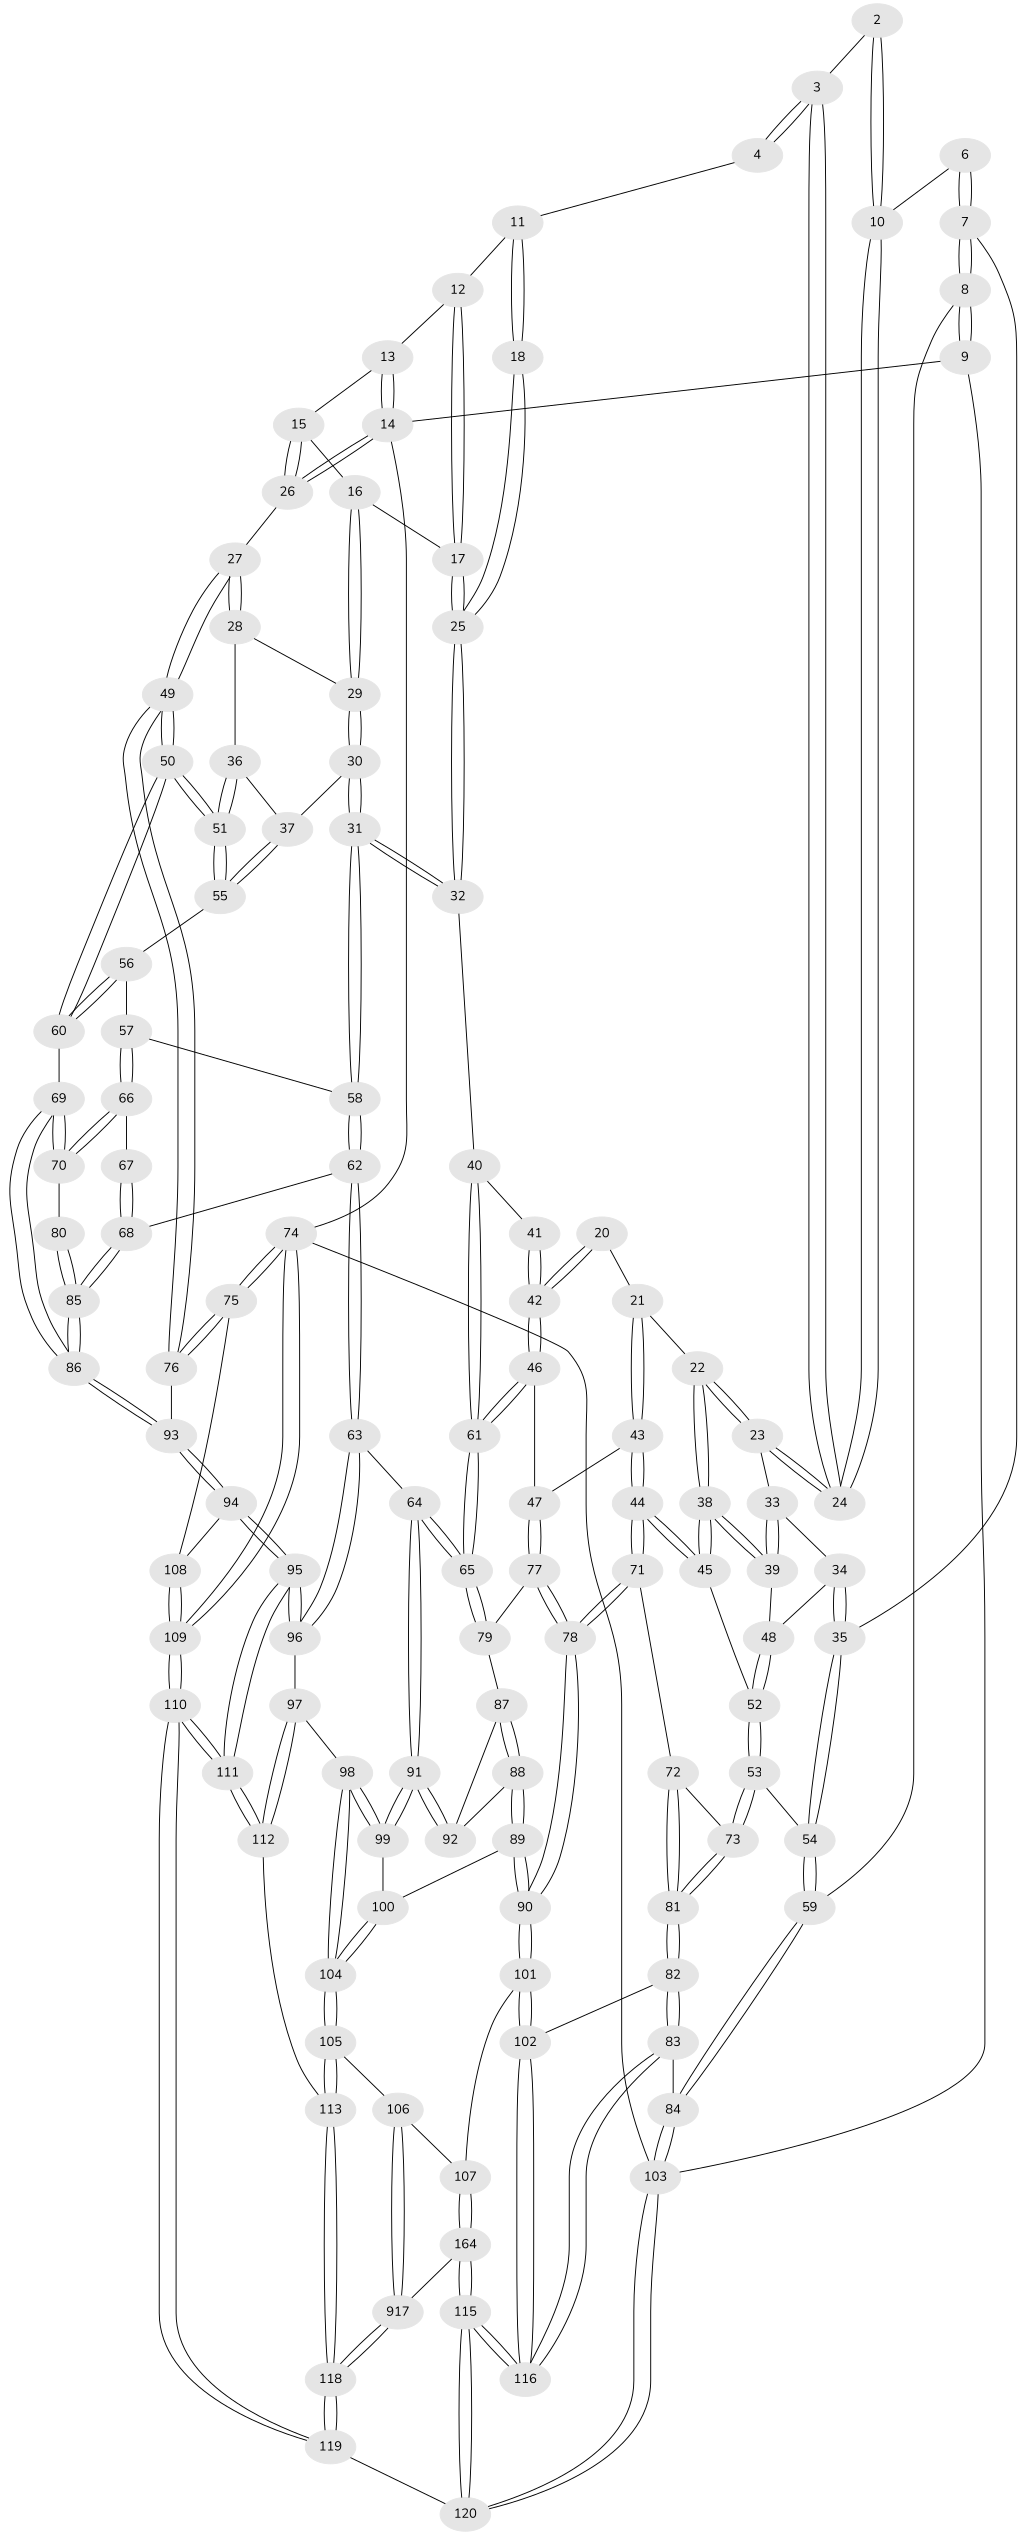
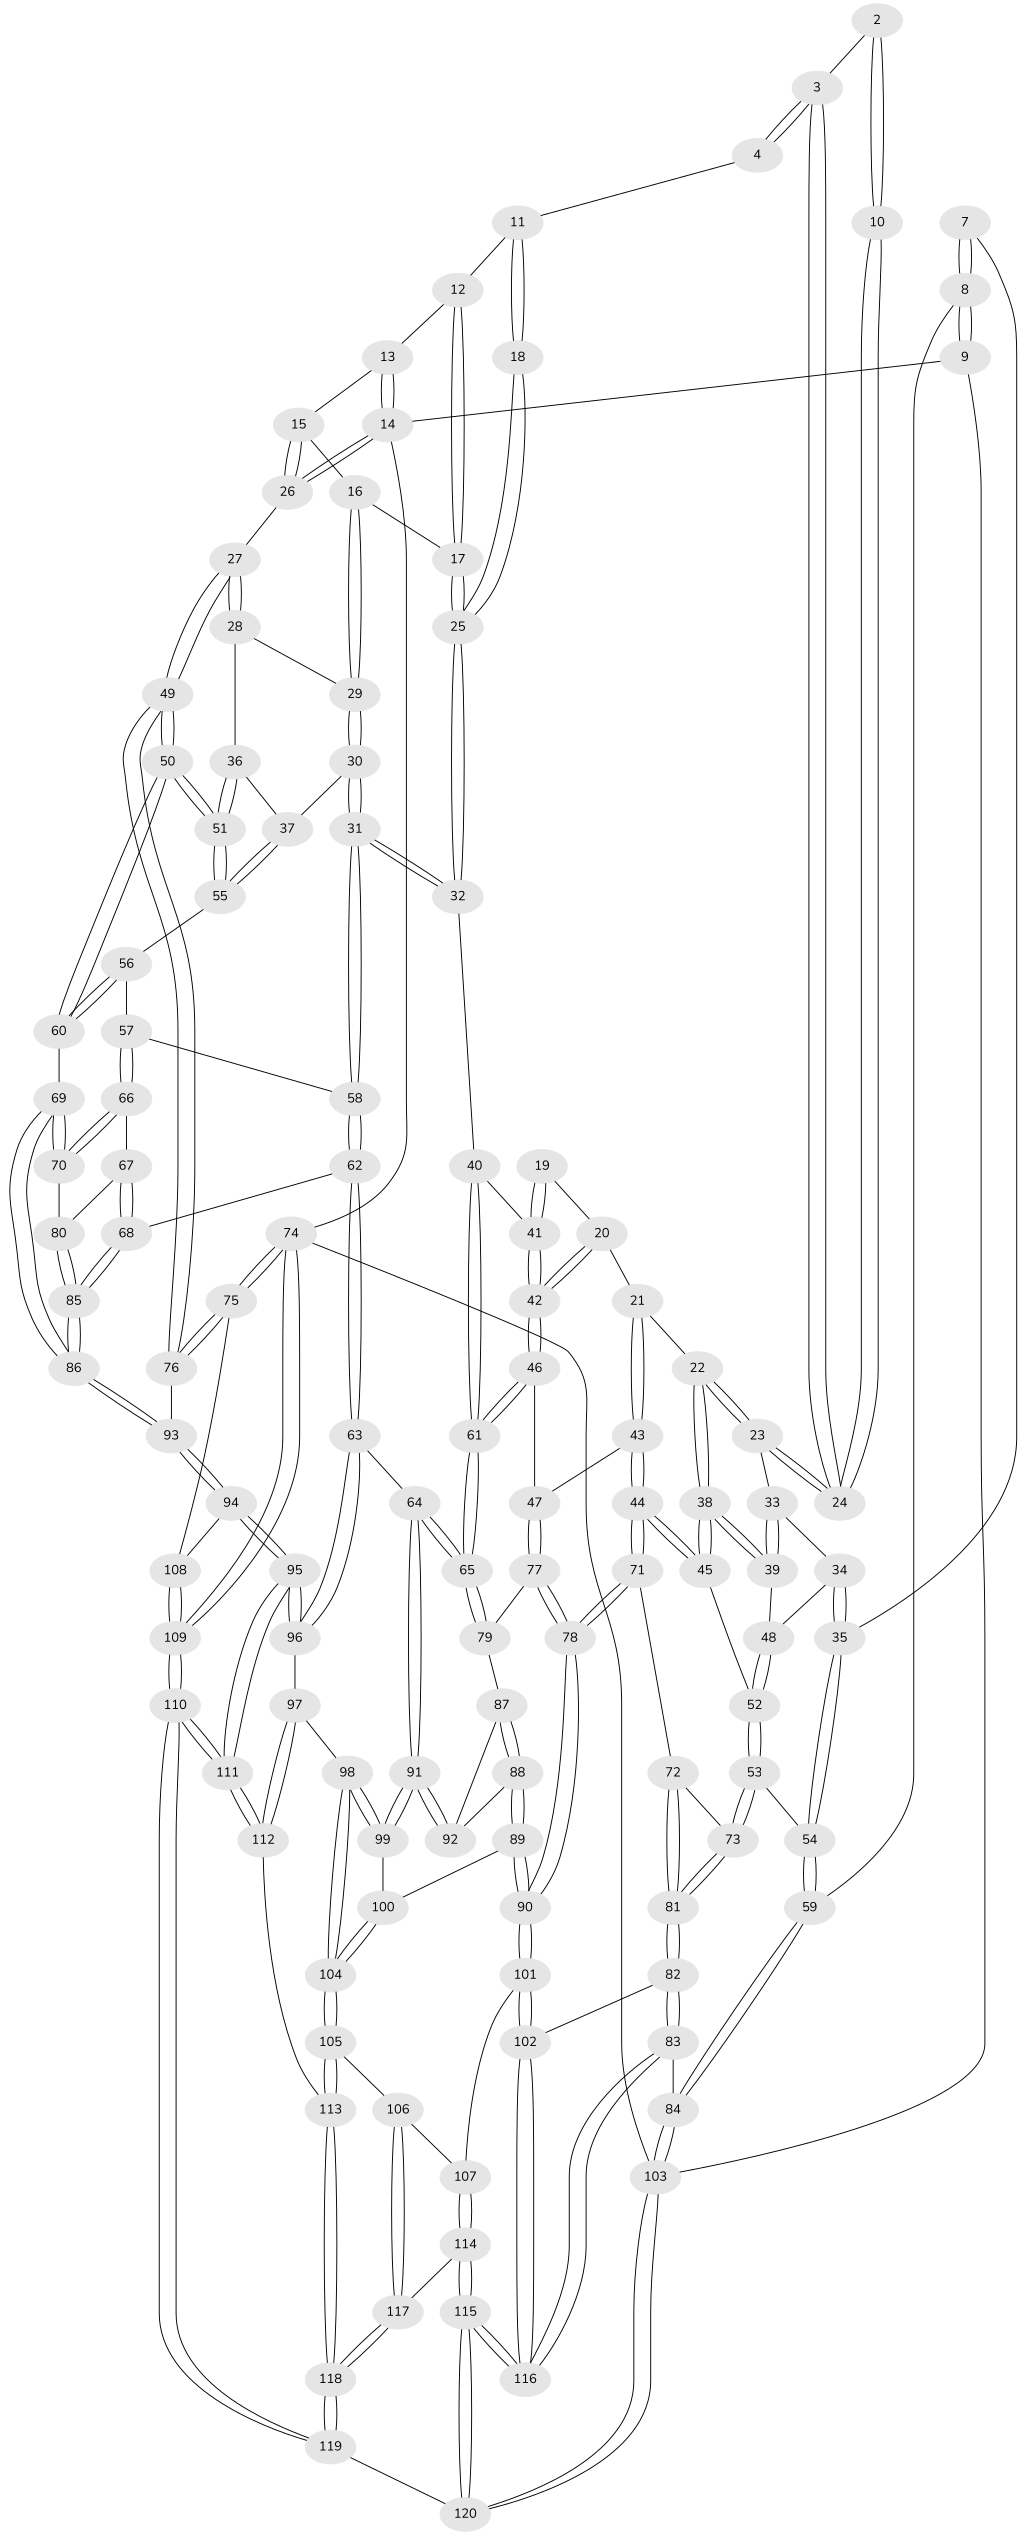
node "6": removed
node "19": added
edge "67" -- "80": added
node "164": label "164" -> "114"
node "917": label "917" -> "117"
